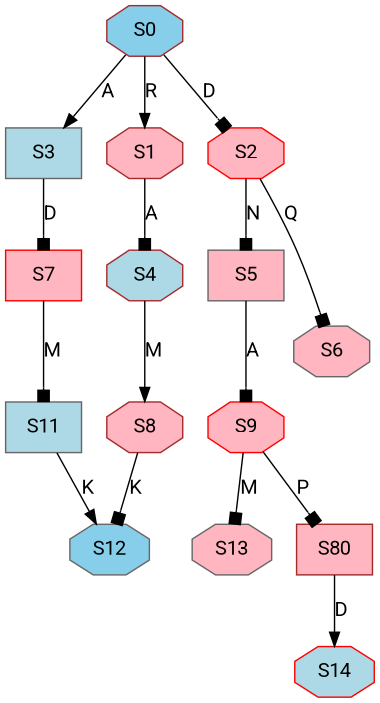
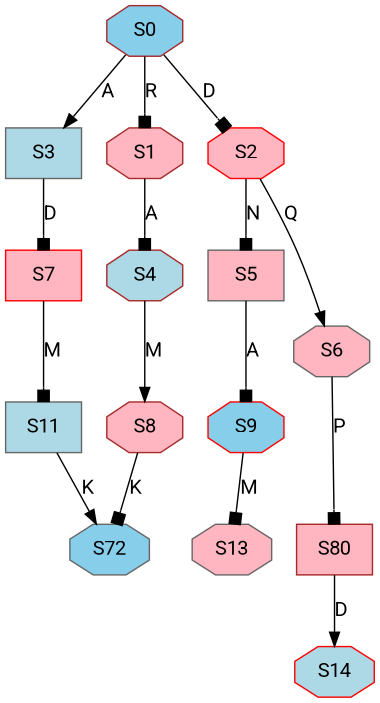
edge "S0" -> "S1": arrowhead normal -> box
edge "S2" -> "S6": arrowhead box -> normal
node "S9": fillcolor lightpink -> skyblue
edge "S9" -> "S80": now "S6" -> "S80"
node "S12": label "S12" -> "S72"
